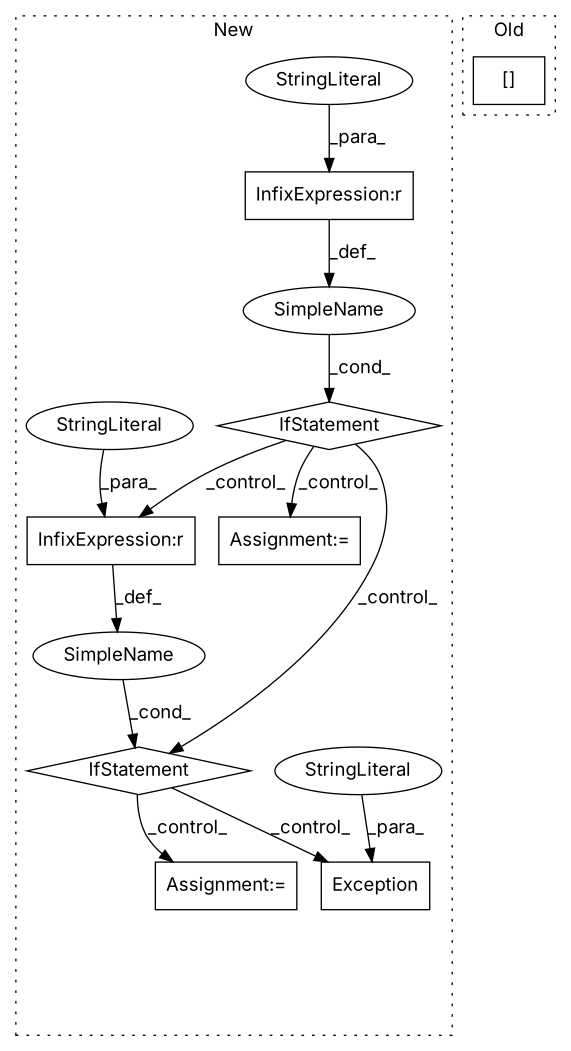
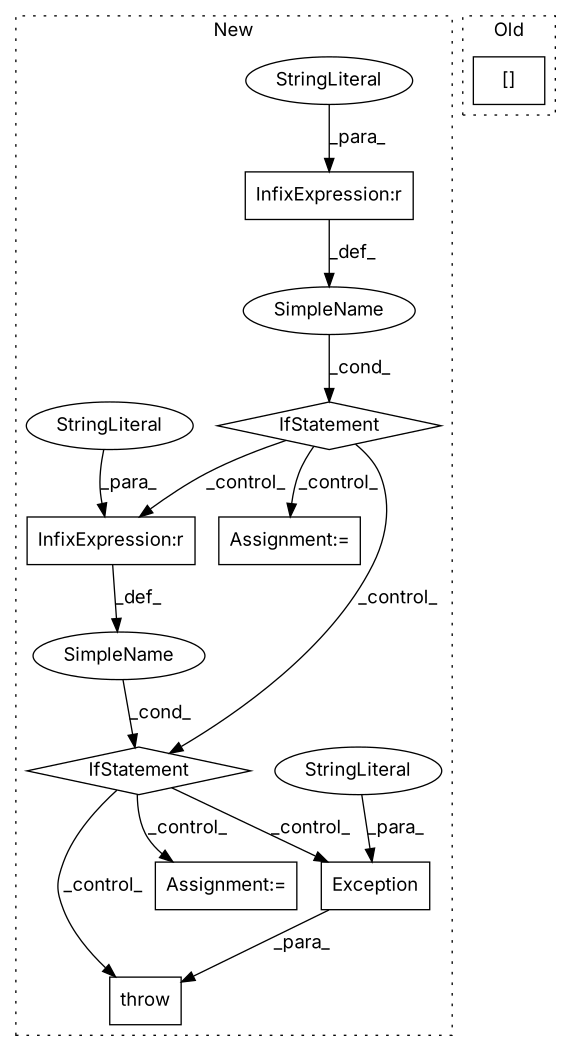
node "throw": added
